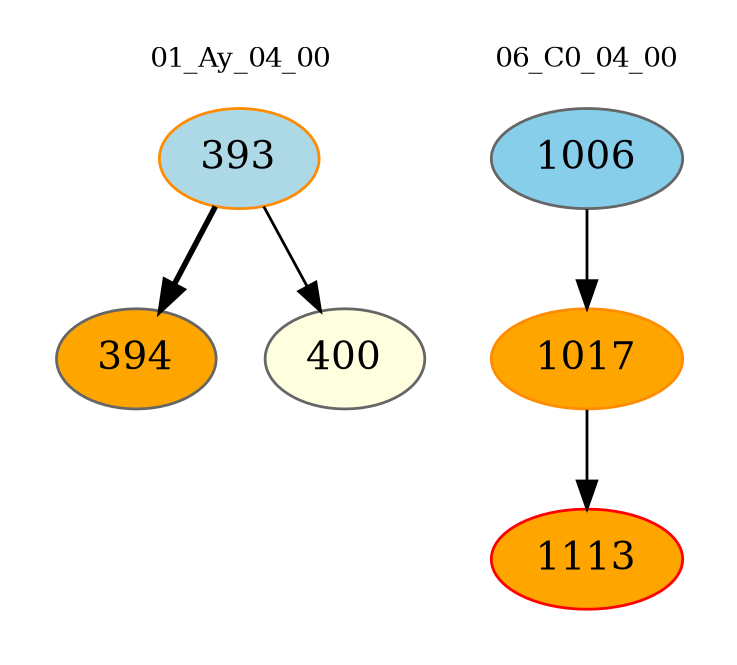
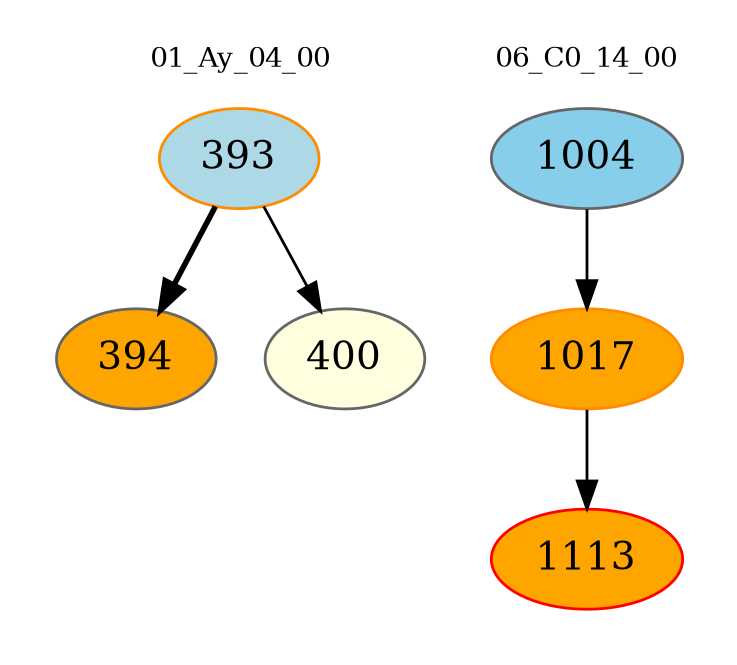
cluster "06_C0_04_00": label "06_C0_04_00" -> "06_C0_14_00"
node "1006": label "1006" -> "1004"
